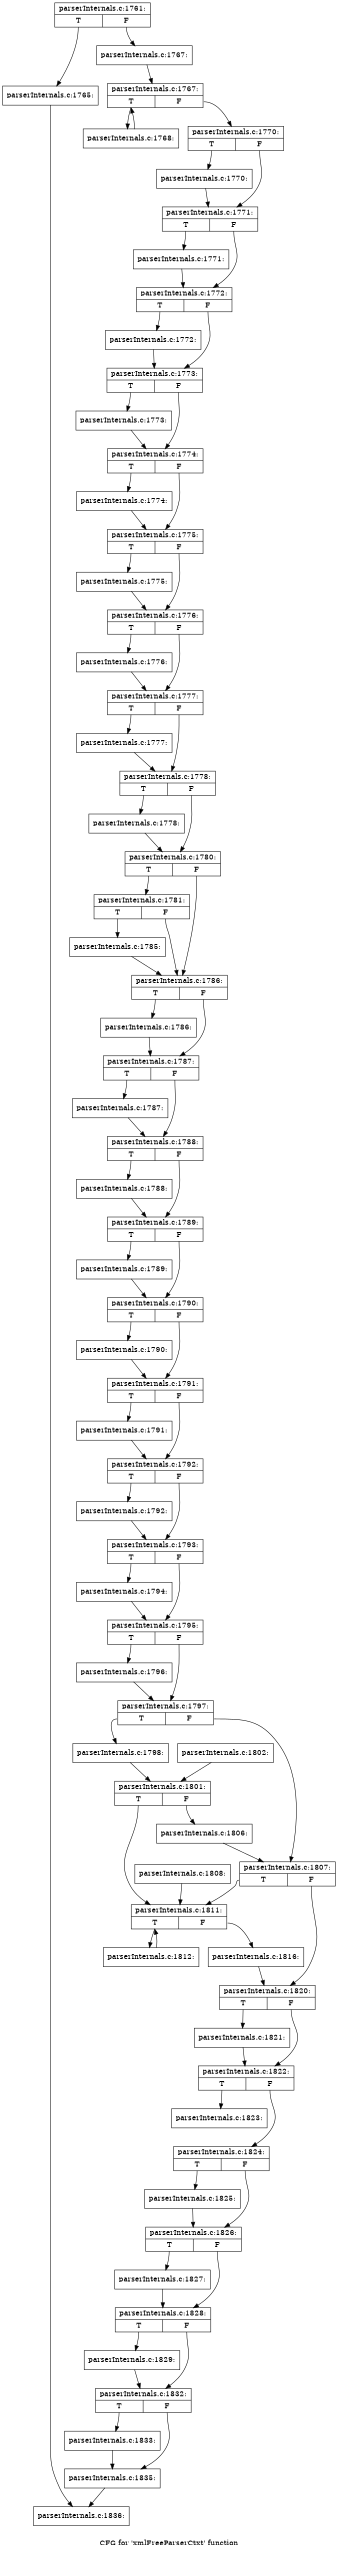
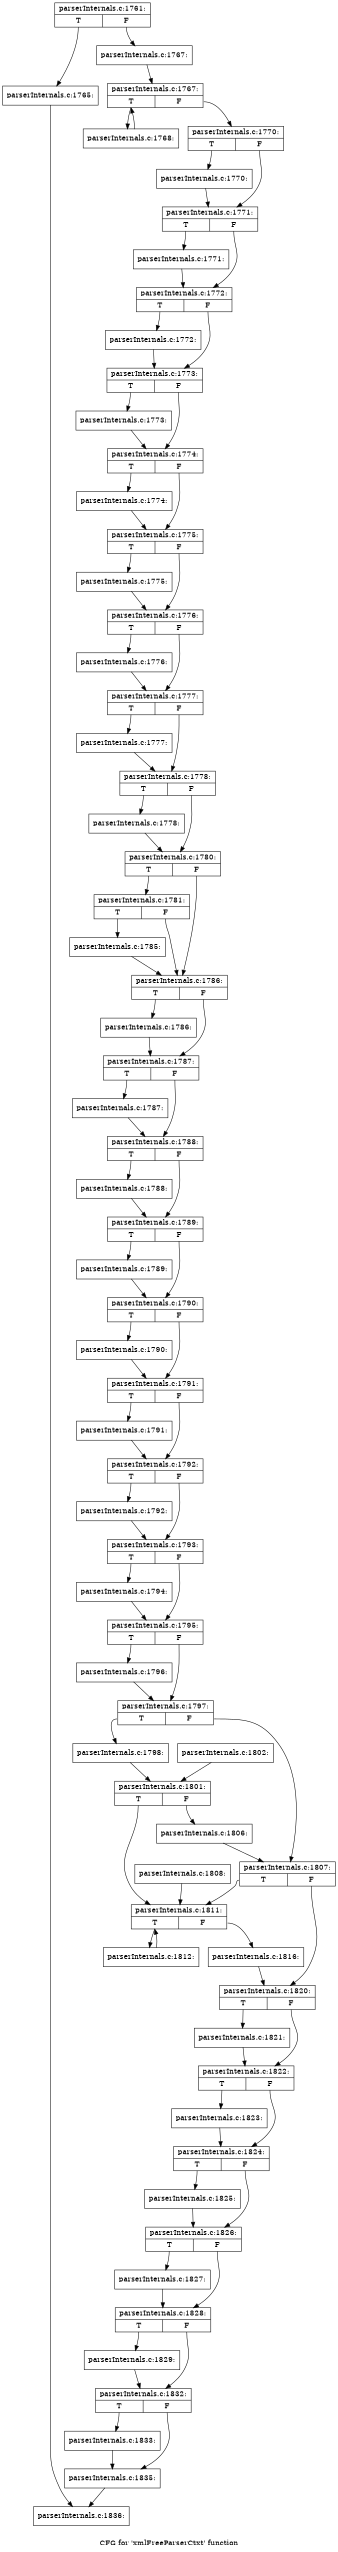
edge "parserInternals.c:1823:" -> "parserInternals.c:1824:": added
